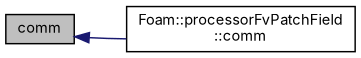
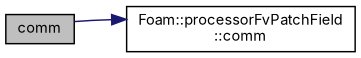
edge "Foam::processorFvPatchField ::comm" -> "comm": reversed
